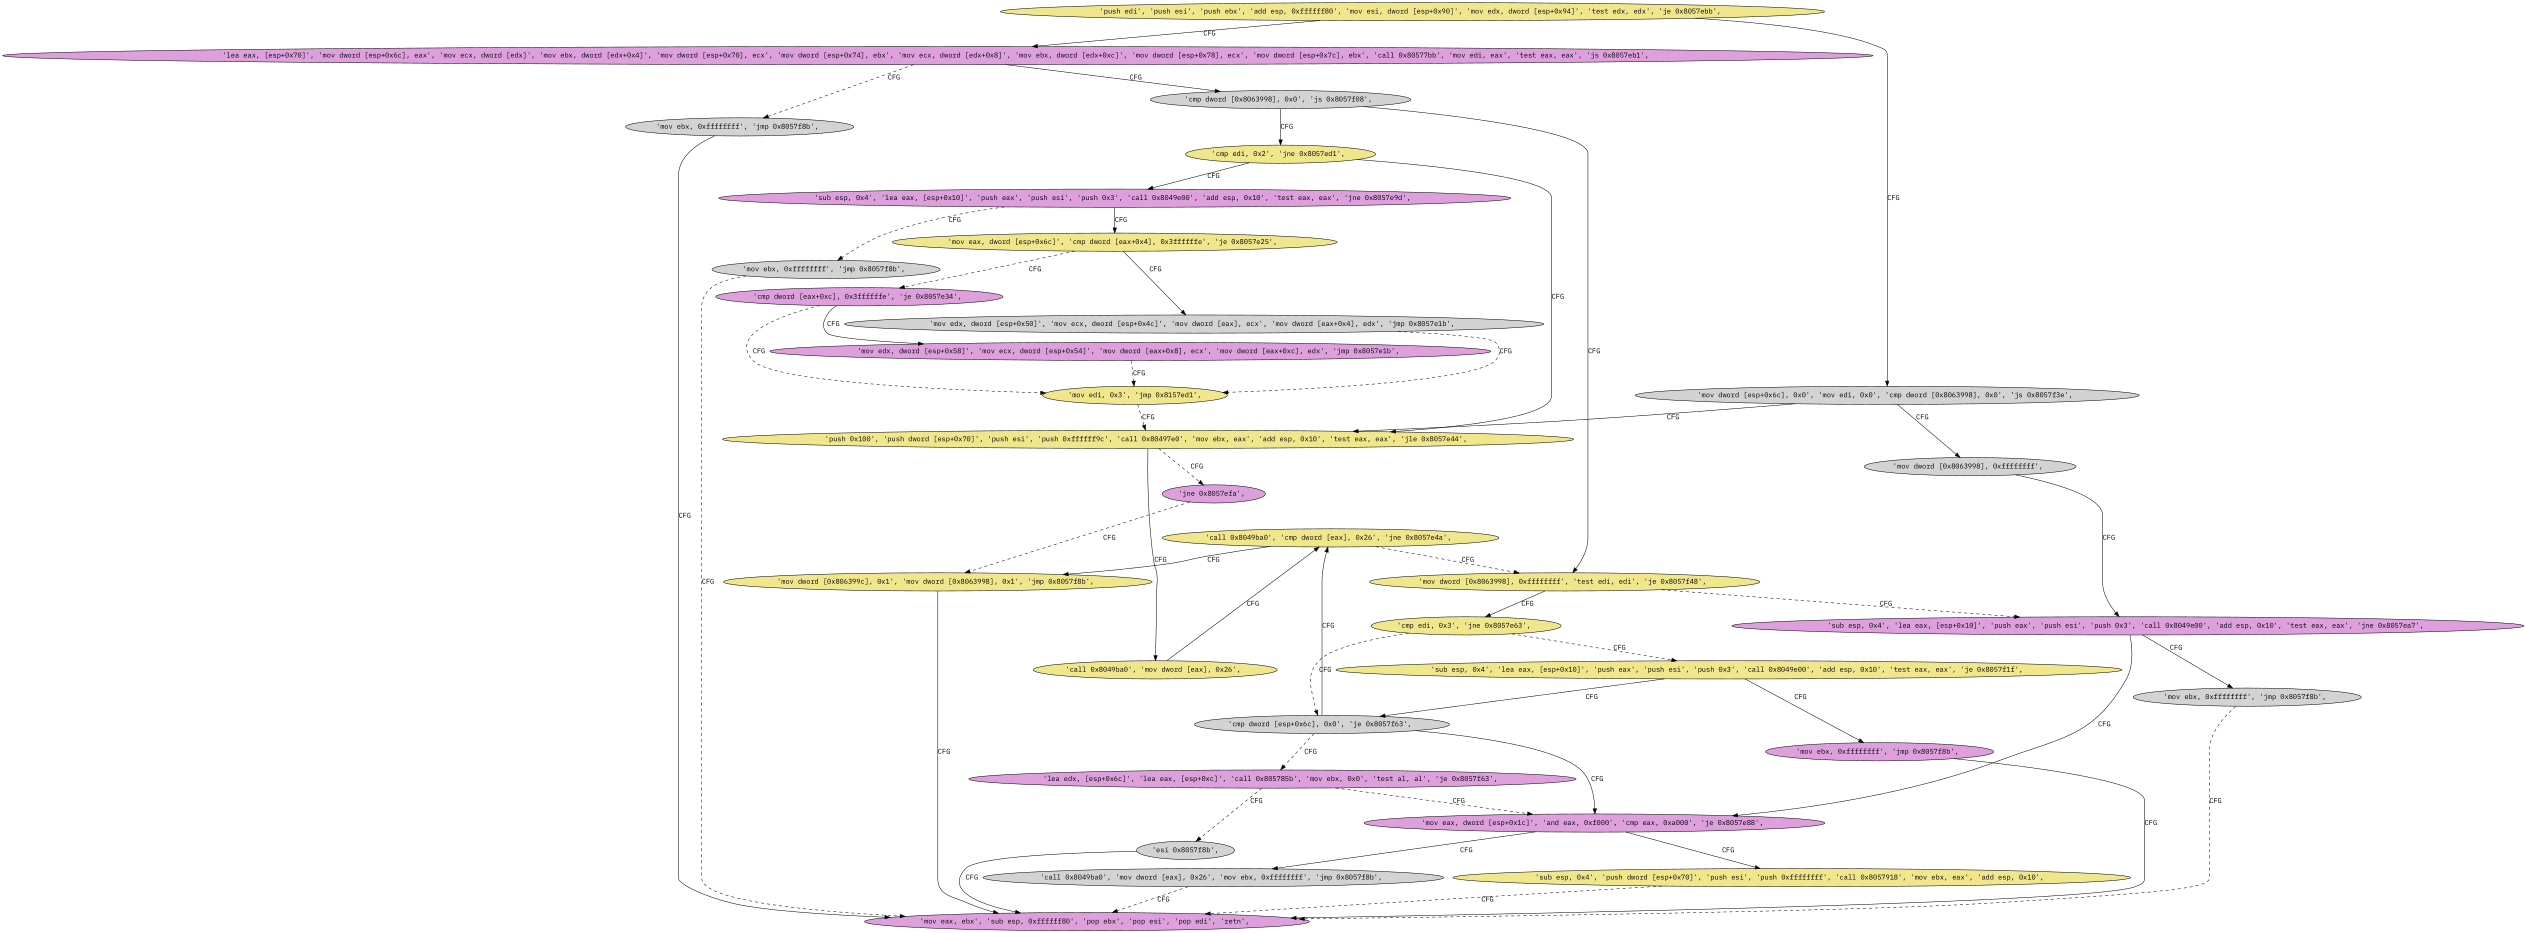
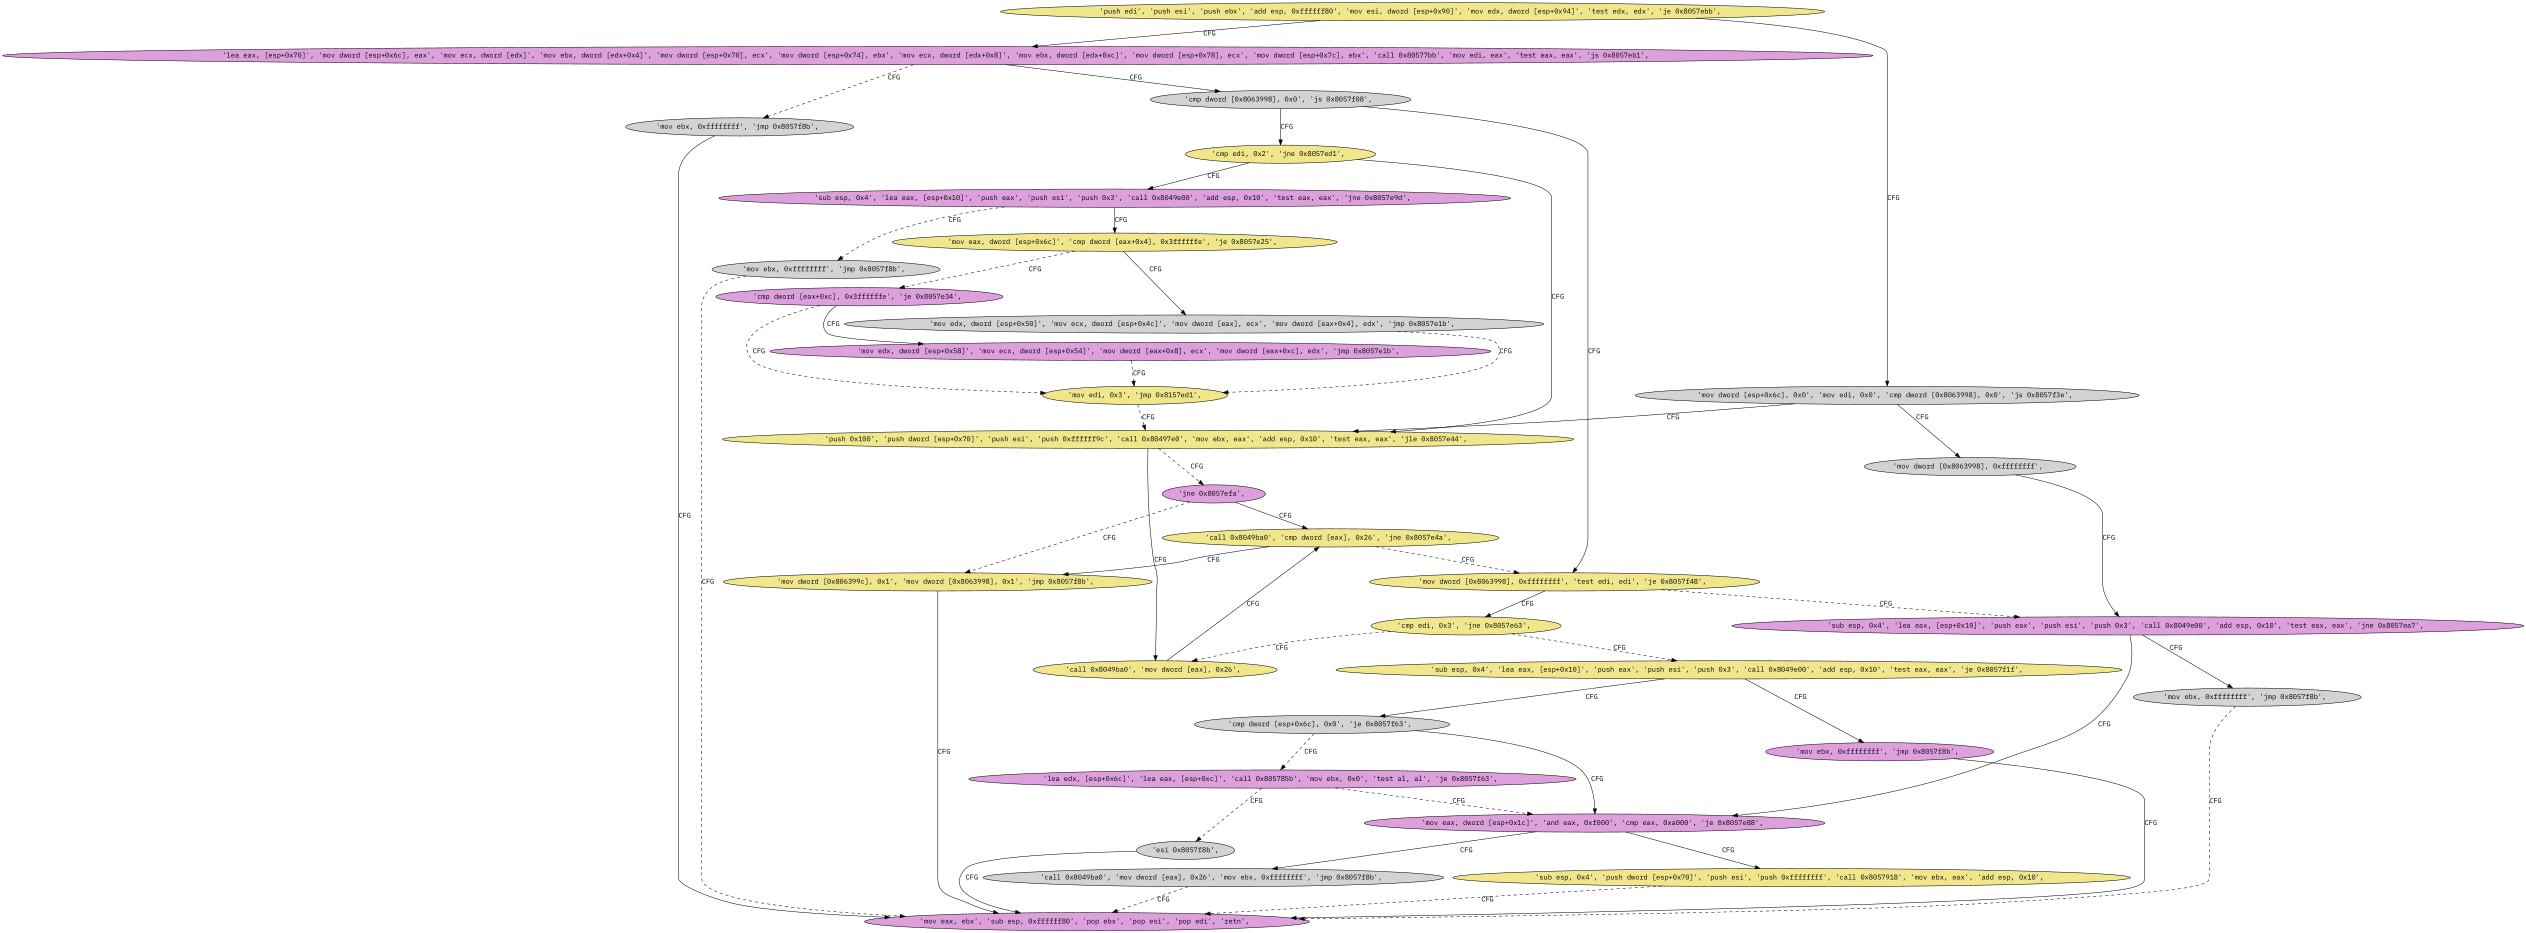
edge "'cmp dword [esp+0x6c], 0x0', 'je 0x8057f63'," -> "'call 0x8049ba0', 'cmp dword [eax], 0x26', 'jne 0x8057e4a',": now "'jne 0x8057efa'," -> "'call 0x8049ba0', 'cmp dword [eax], 0x26', 'jne 0x8057e4a',"
edge "'cmp edi, 0x3', 'jne 0x8057e63'," -> "'cmp dword [esp+0x6c], 0x0', 'je 0x8057f63',": now "'cmp edi, 0x3', 'jne 0x8057e63'," -> "'call 0x8049ba0', 'mov dword [eax], 0x26',"
